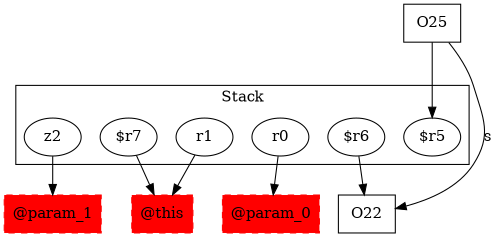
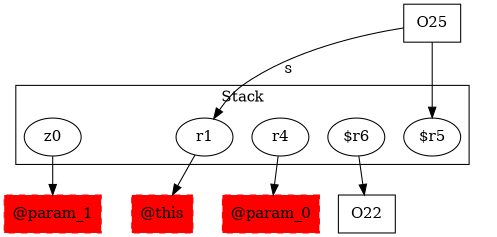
node "z2": label "z2" -> "z0"
node "$r7": removed
node "r0": label "r0" -> "r4"
edge "O25" -> "O22": now "O25" -> "r1"
